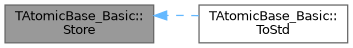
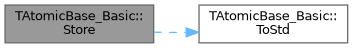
edge "TAtomicBase_Basic:: ToStd" -> "TAtomicBase_Basic:: Store": reversed
